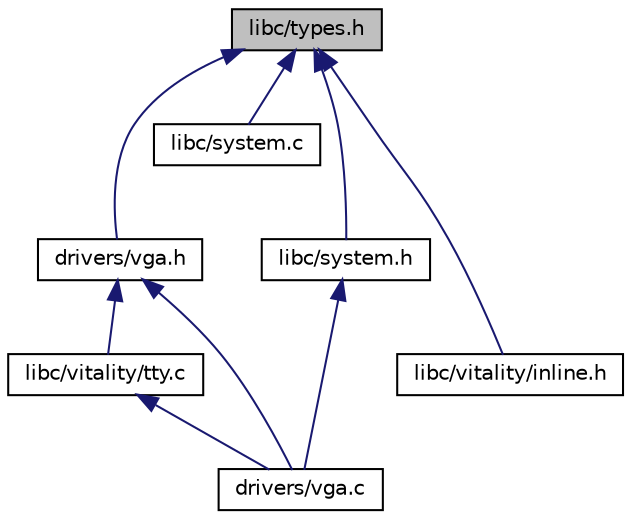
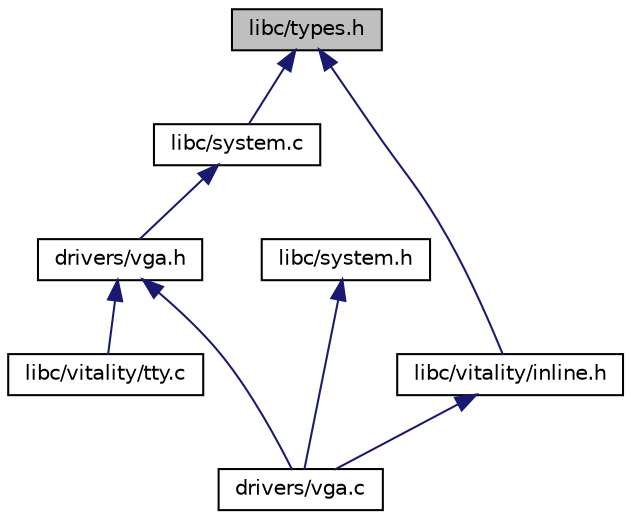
edge "drivers/vga.h" -> "libc/types.h": now "drivers/vga.h" -> "libc/system.c"
edge "libc/system.h" -> "libc/types.h": removed
edge "drivers/vga.c" -> "libc/vitality/tty.c": now "drivers/vga.c" -> "libc/vitality/inline.h"
